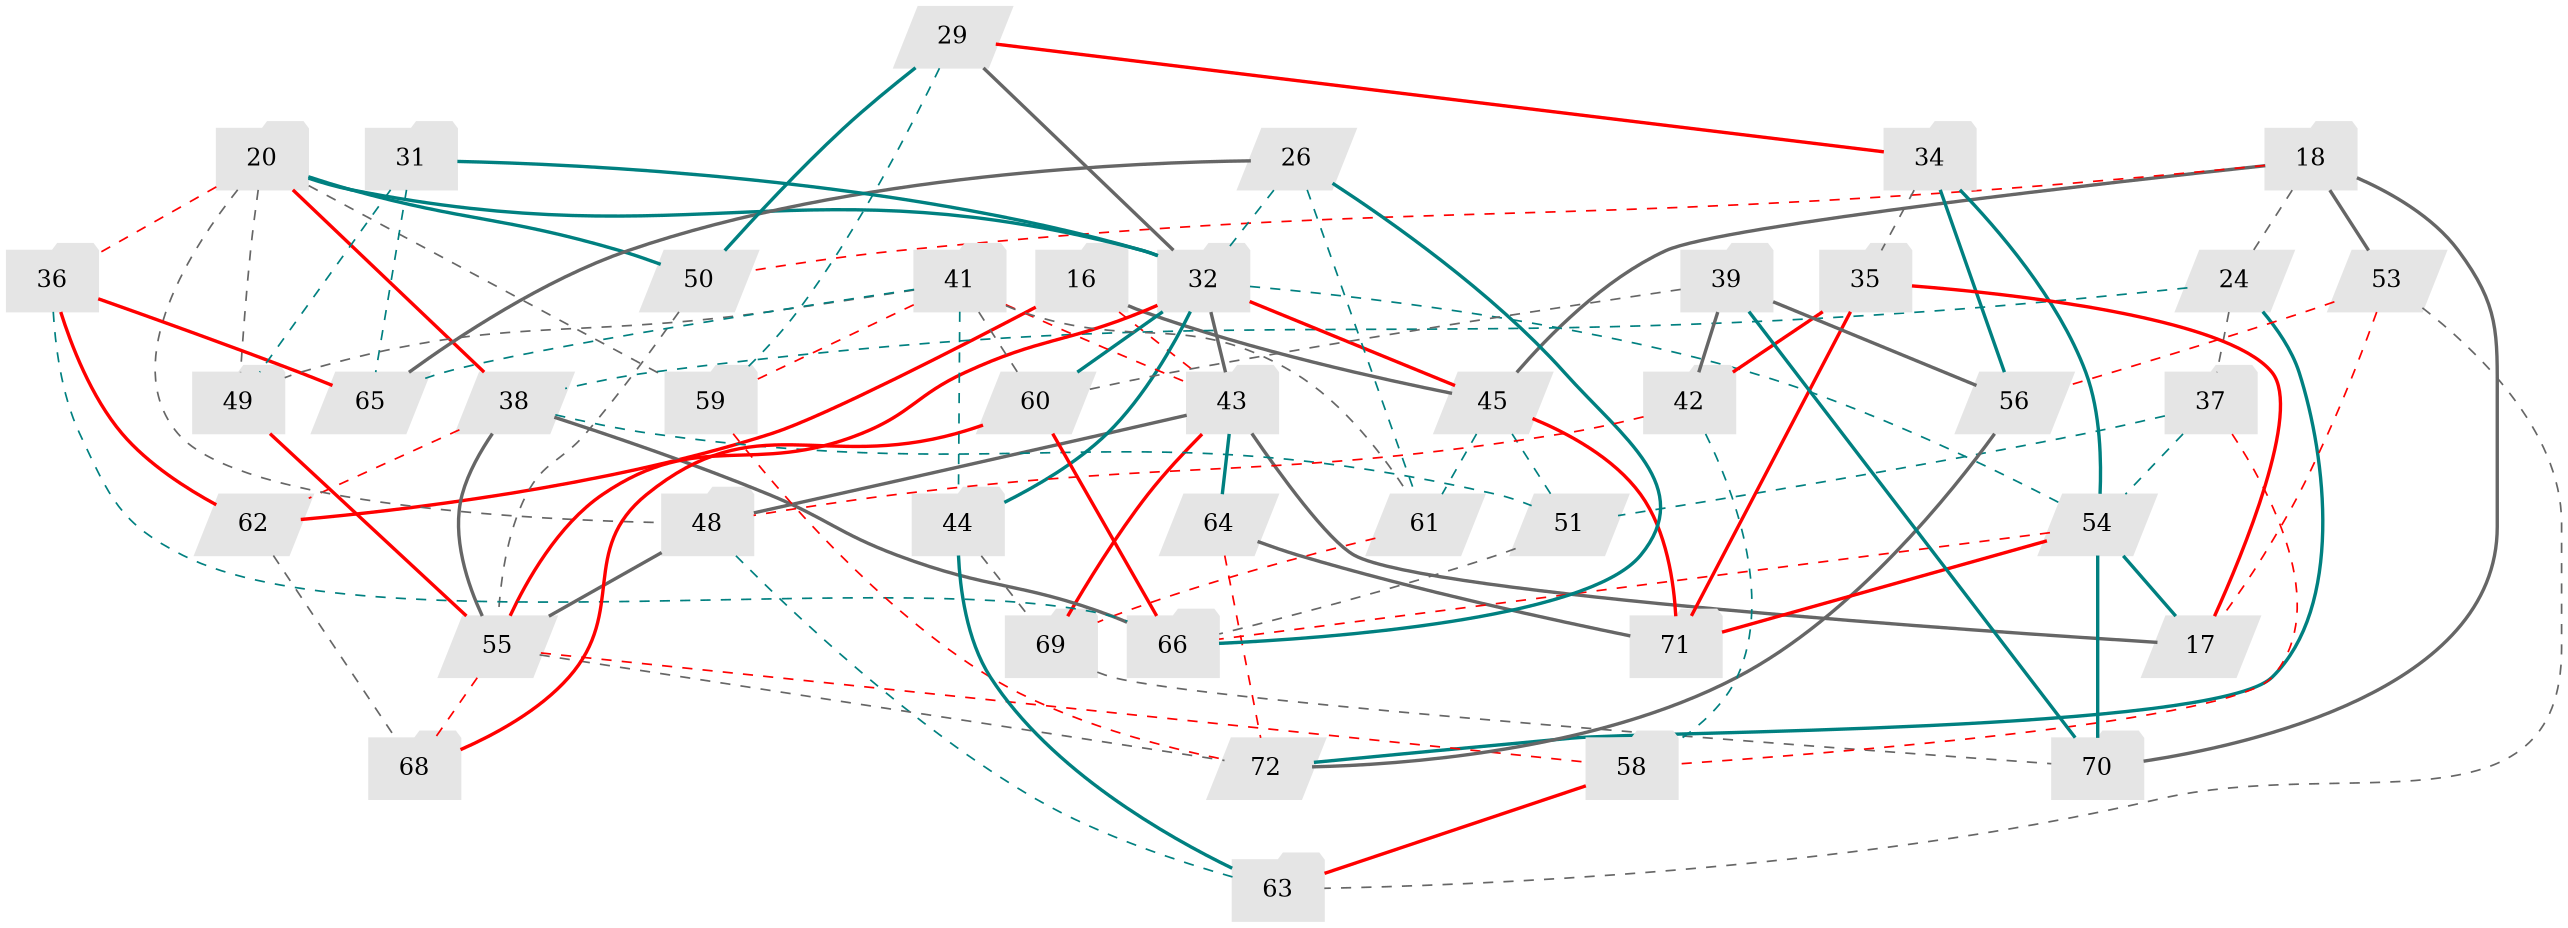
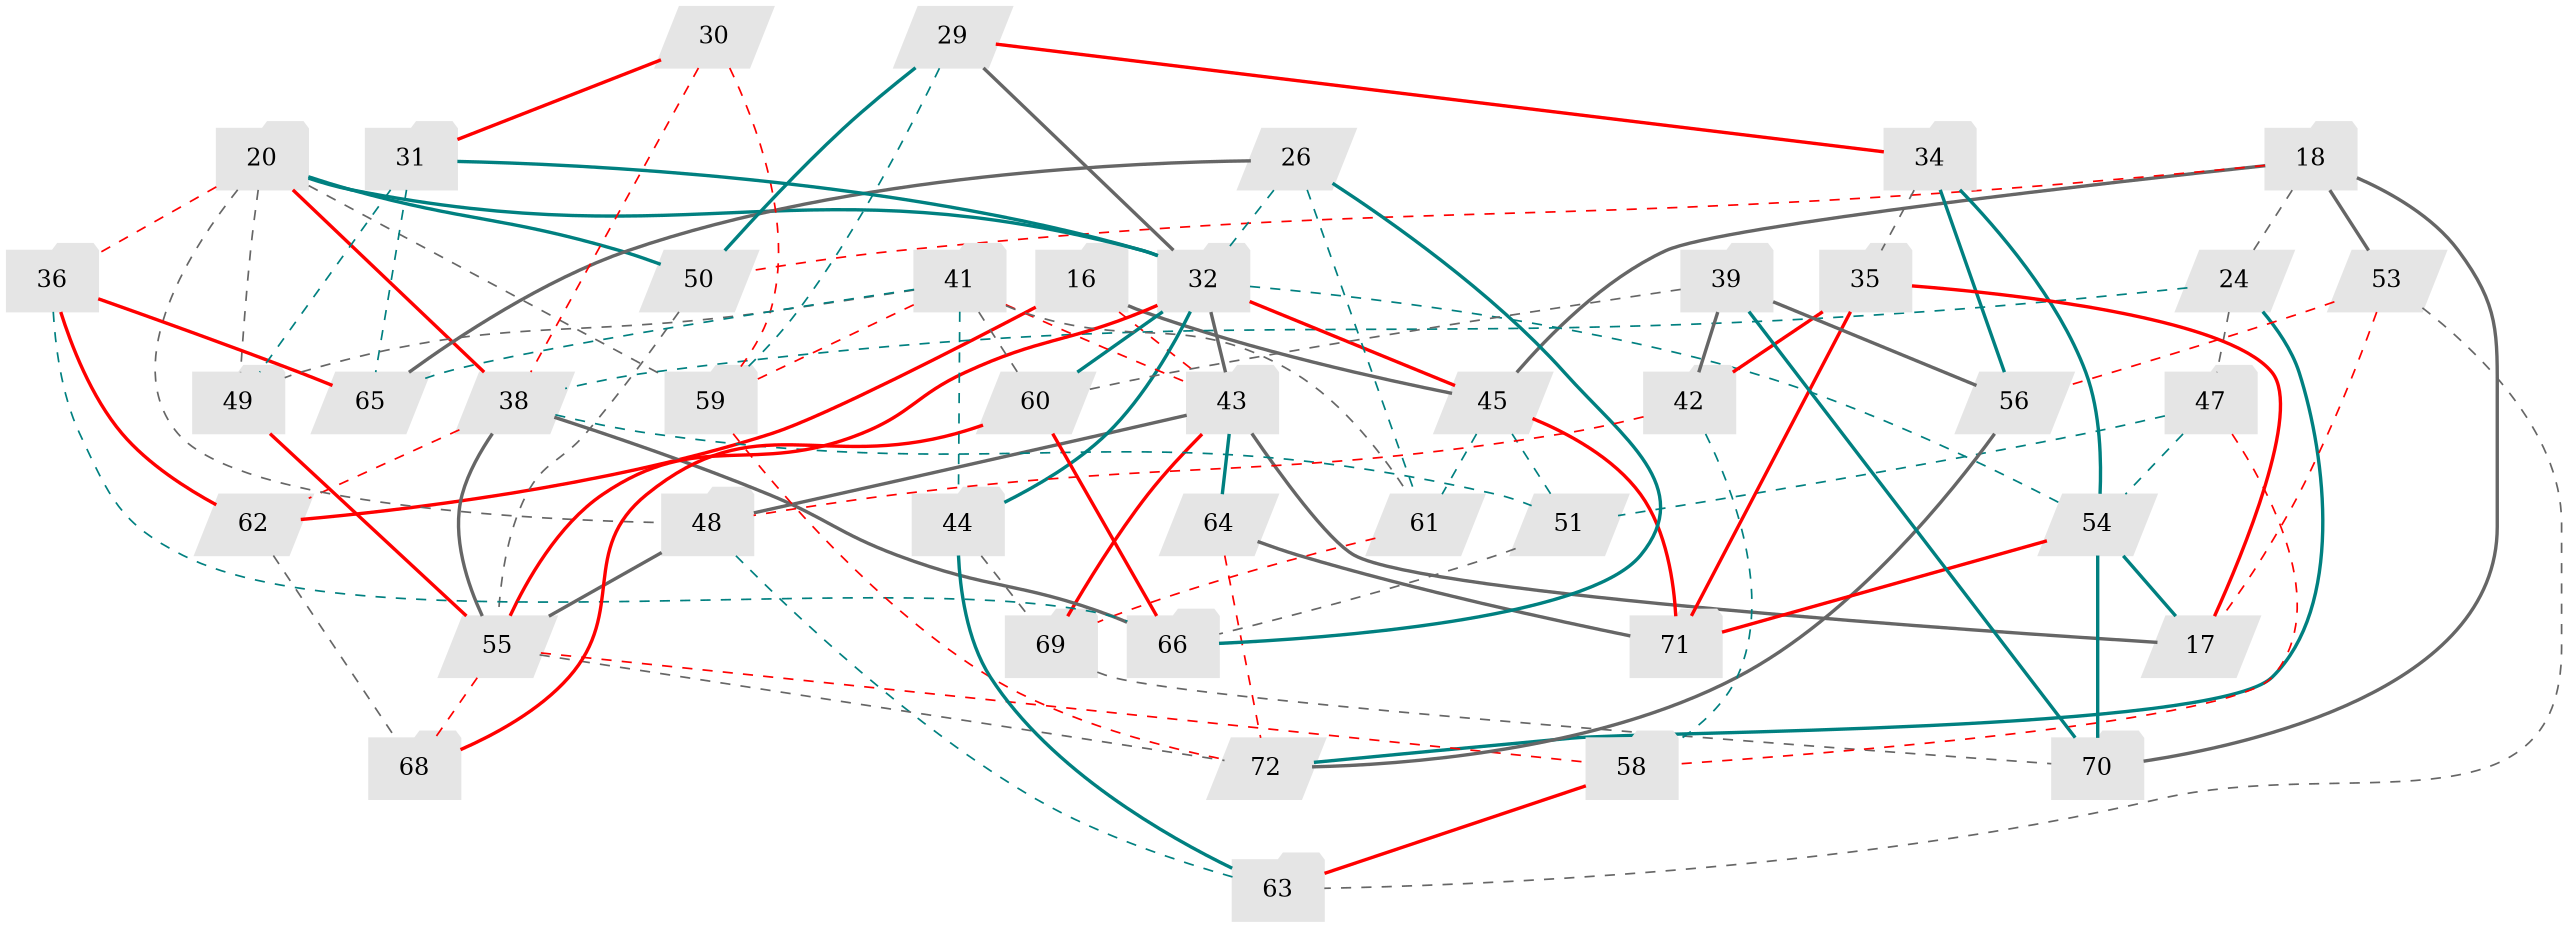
node "30": added
node "37": label "37" -> "47"
edge "54" -- "66": removed
